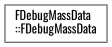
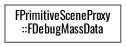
node "FDebugMassData ::FDebugMassData": label "FDebugMassData ::FDebugMassData" -> "FPrimitiveSceneProxy ::FDebugMassData"
